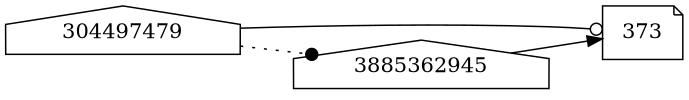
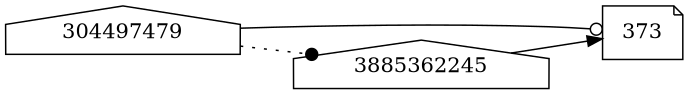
node "3885362945": label "3885362945" -> "3885362245"
